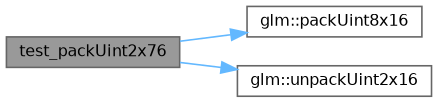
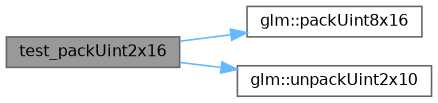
node "test_packUint2x76": label "test_packUint2x76" -> "test_packUint2x16"
node "glm::unpackUint2x16": label "glm::unpackUint2x16" -> "glm::unpackUint2x10"
